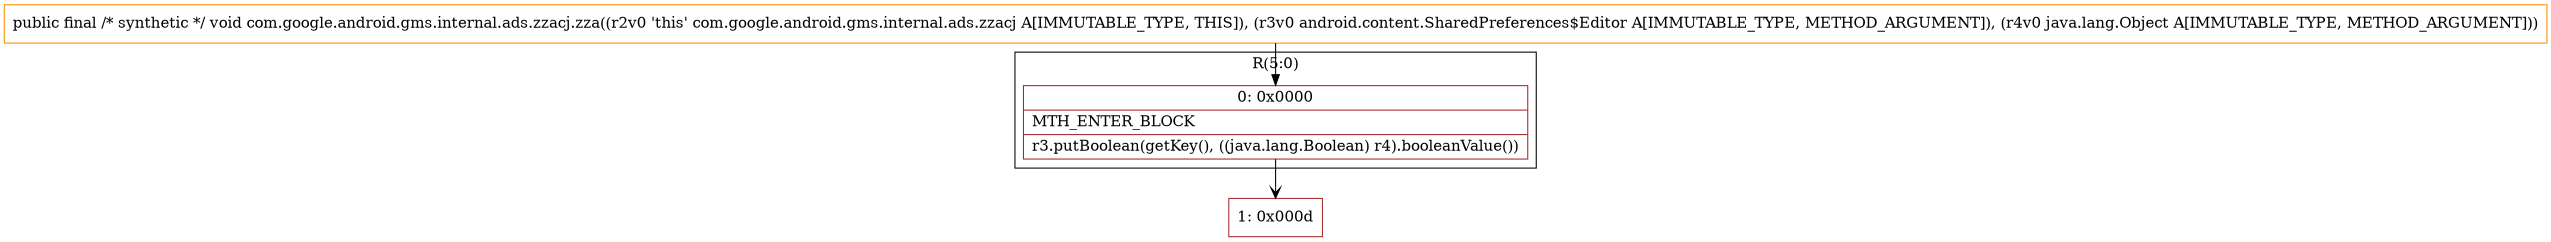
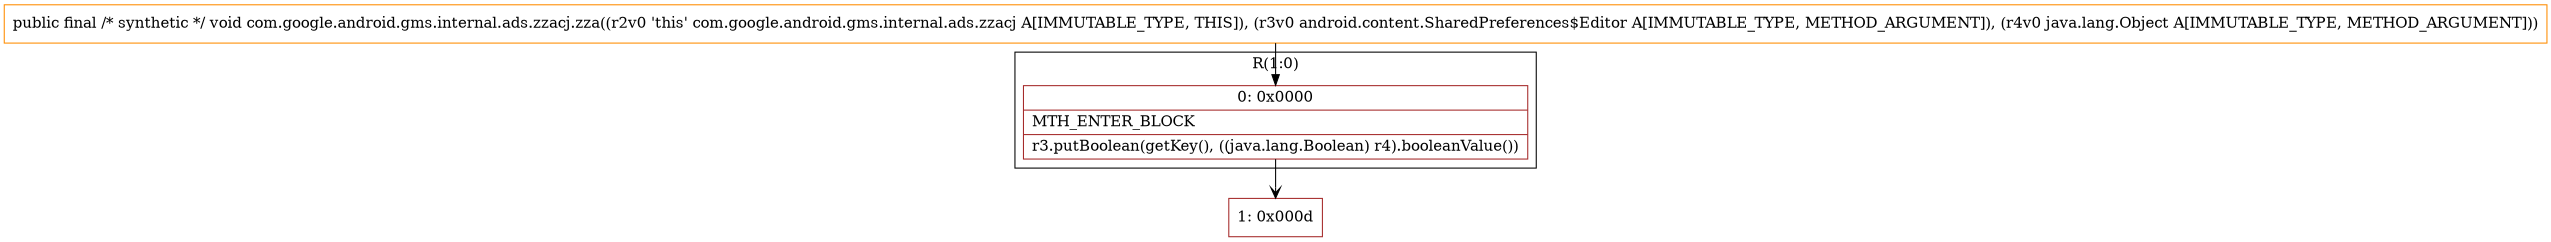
cluster "R(5:0)": label "R(5:0)" -> "R(1:0)"
